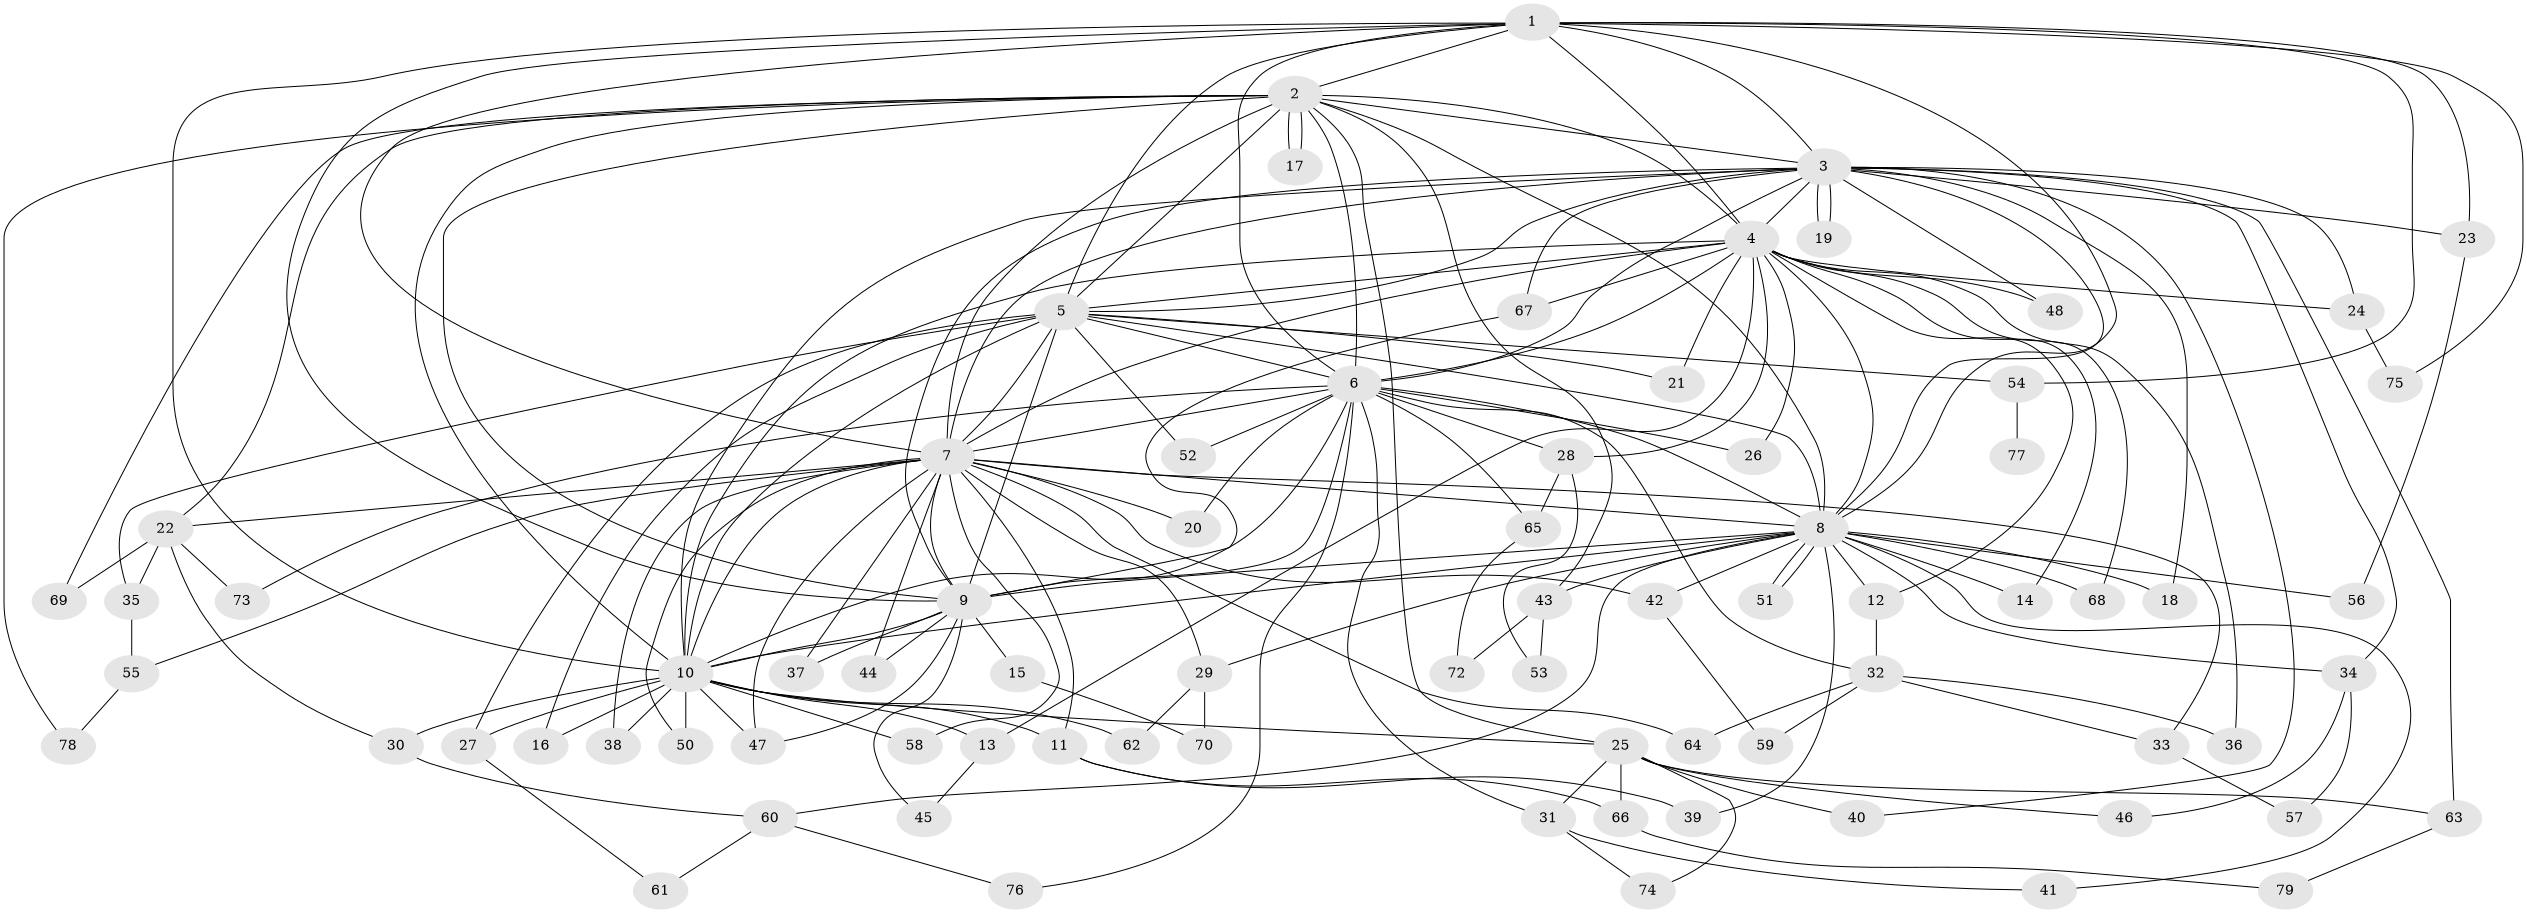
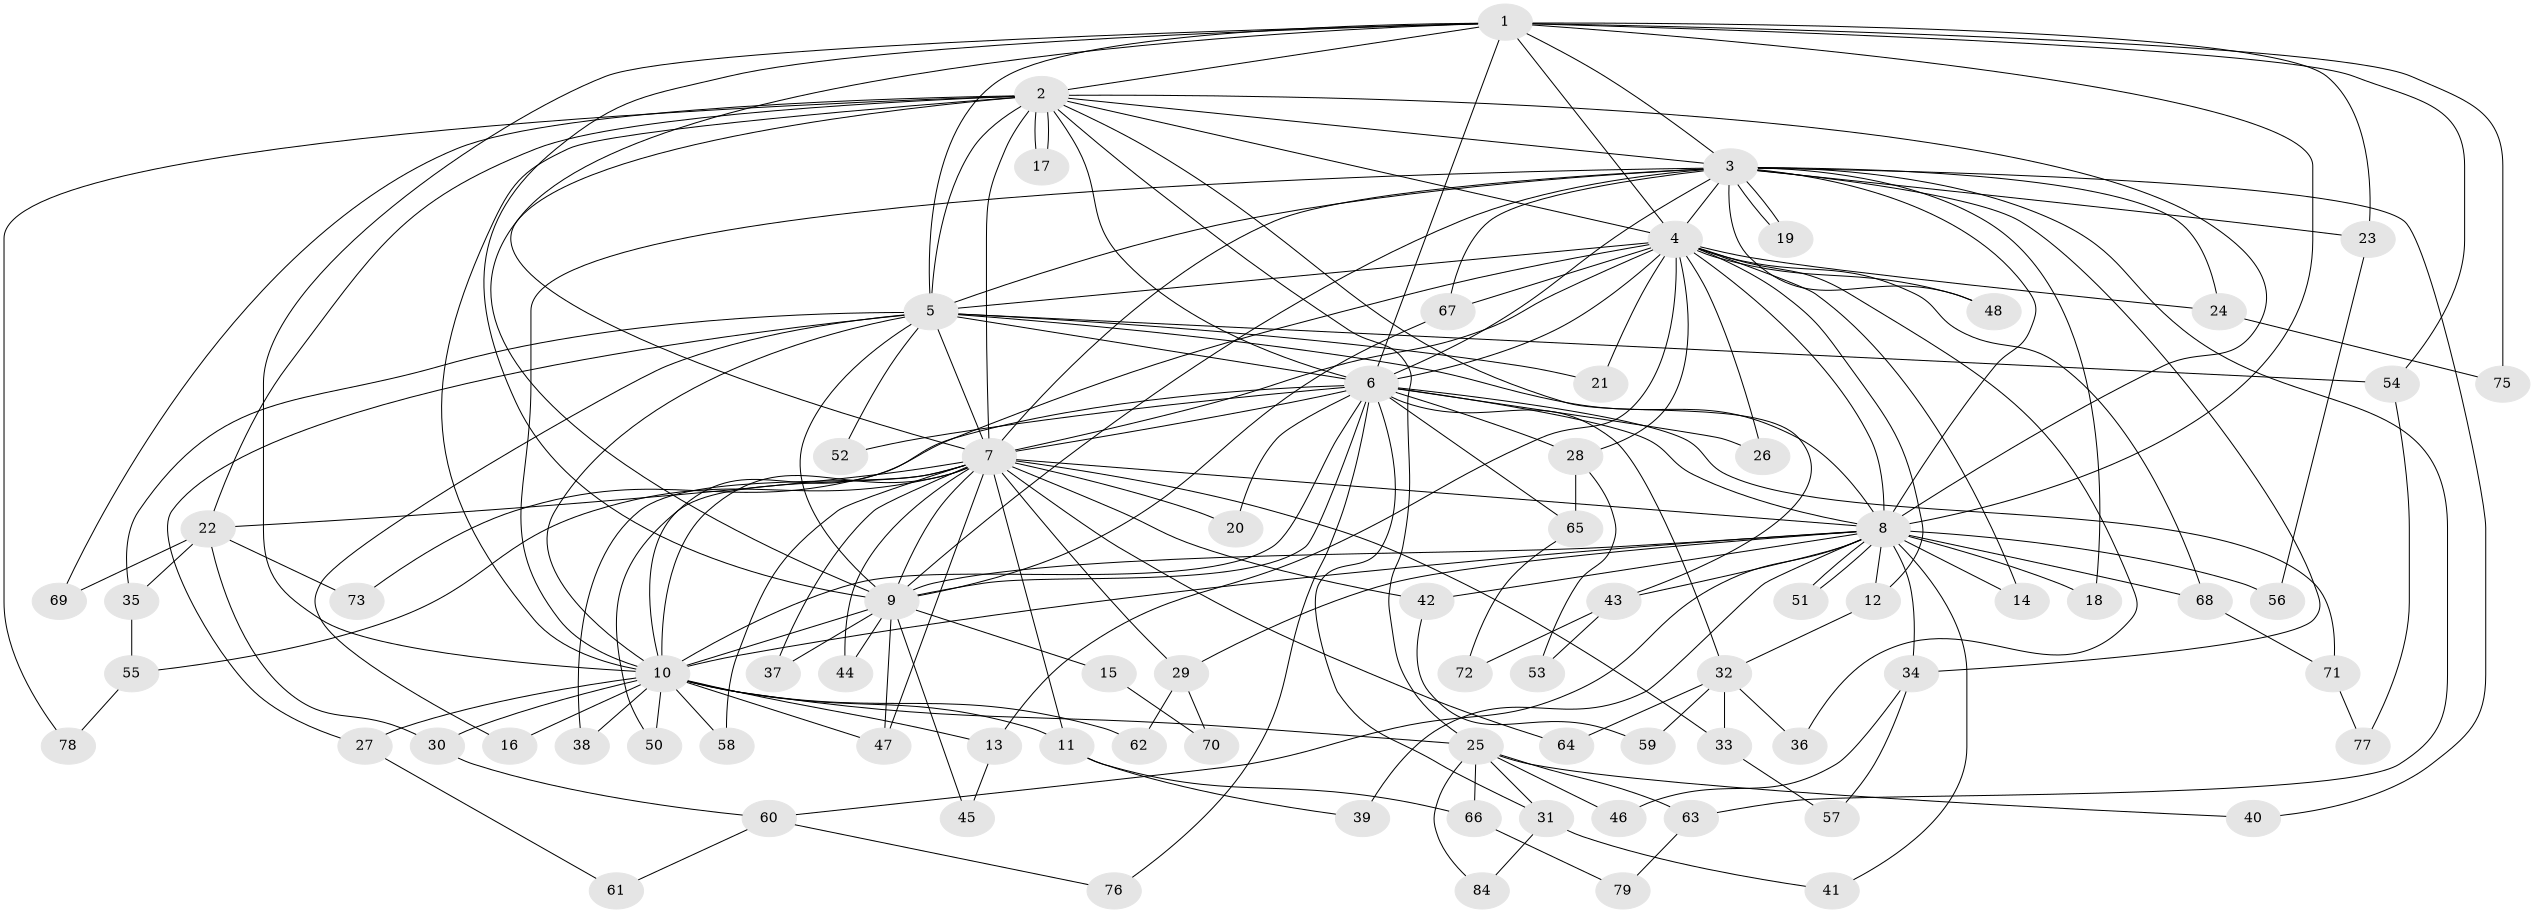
node "71": added
node "74": label "74" -> "84"
